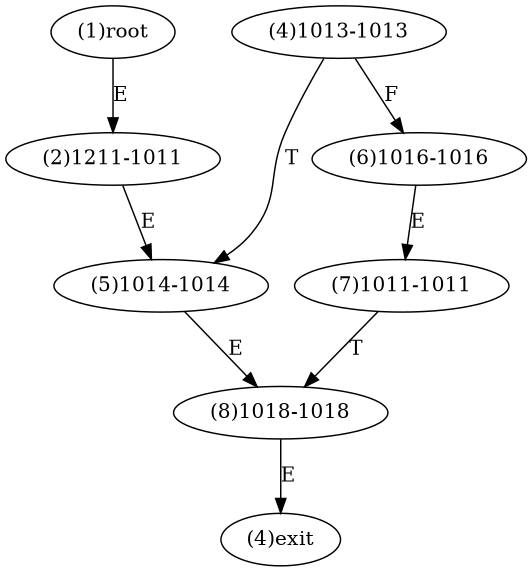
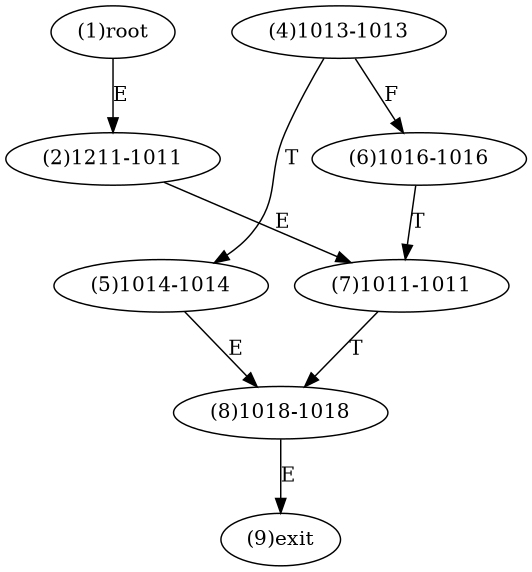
edge "(2)1211-1011" -> "(5)1014-1014": now "(2)1211-1011" -> "(7)1011-1011"
edge "(6)1016-1016" -> "(7)1011-1011": label "E" -> "T"
node "(4)exit": label "(4)exit" -> "(9)exit"
